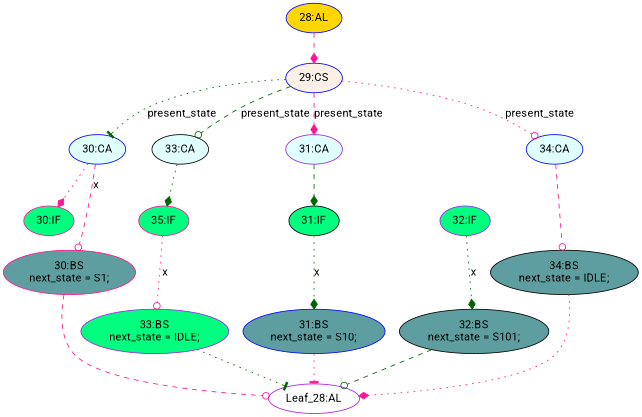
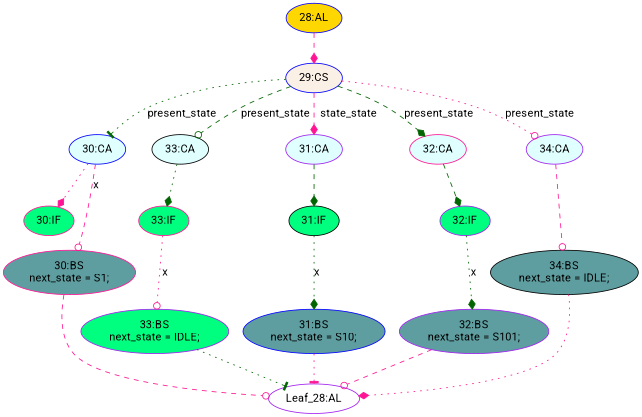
edge "29:CS" -> "31:CA": label "present_state" -> "state_state"
node "32:CA": added
node "34:CA": color blue -> purple
node "35:IF": label "35:IF" -> "33:IF"
node "32:BS next_state = S101;": color black -> purple
edge "32:BS next_state = S101;" -> "Leaf_28:AL": color darkgreen -> deeppink
